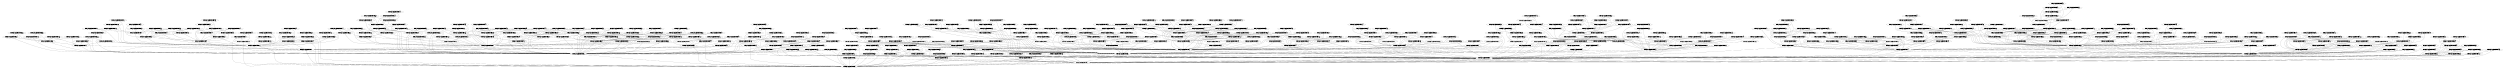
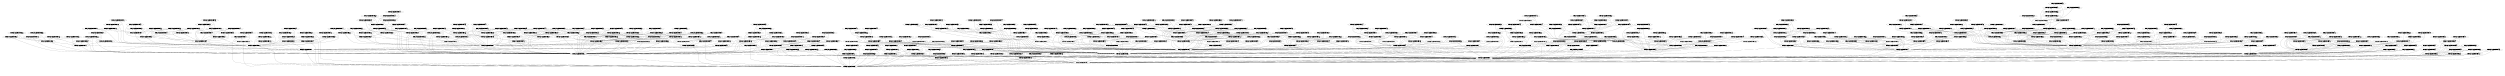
node "DOROGOV_GRAPH_NODE_9": label "DOROGOV_GRAPH_NODE_9" -> "DOROGOV_DOROGOV_NODE_9"
